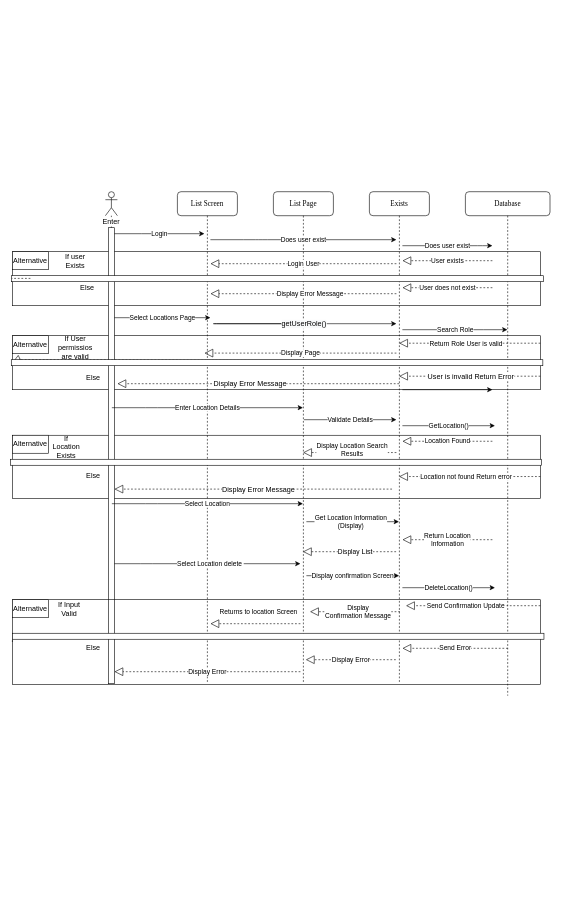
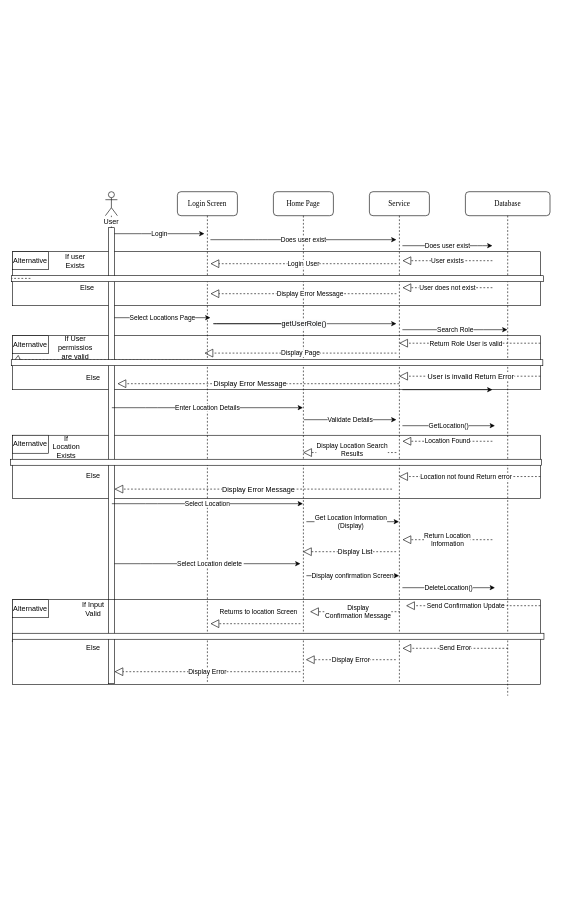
node "List Screen": label "List Screen" -> "Login Screen"
node "List Page": label "List Page" -> "Home Page"
node "Exists": label "Exists" -> "Service"
node "Enter": label "Enter" -> "User"
node "If Input Valid": moved (69, 609) -> (93, 609)
